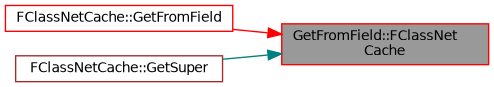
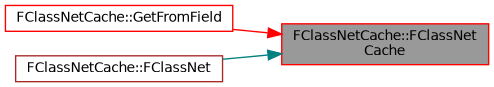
node "GetFromField::FClassNet Cache": label "GetFromField::FClassNet Cache" -> "FClassNetCache::FClassNet Cache"
node "FClassNetCache::GetSuper": label "FClassNetCache::GetSuper" -> "FClassNetCache::FClassNet"
